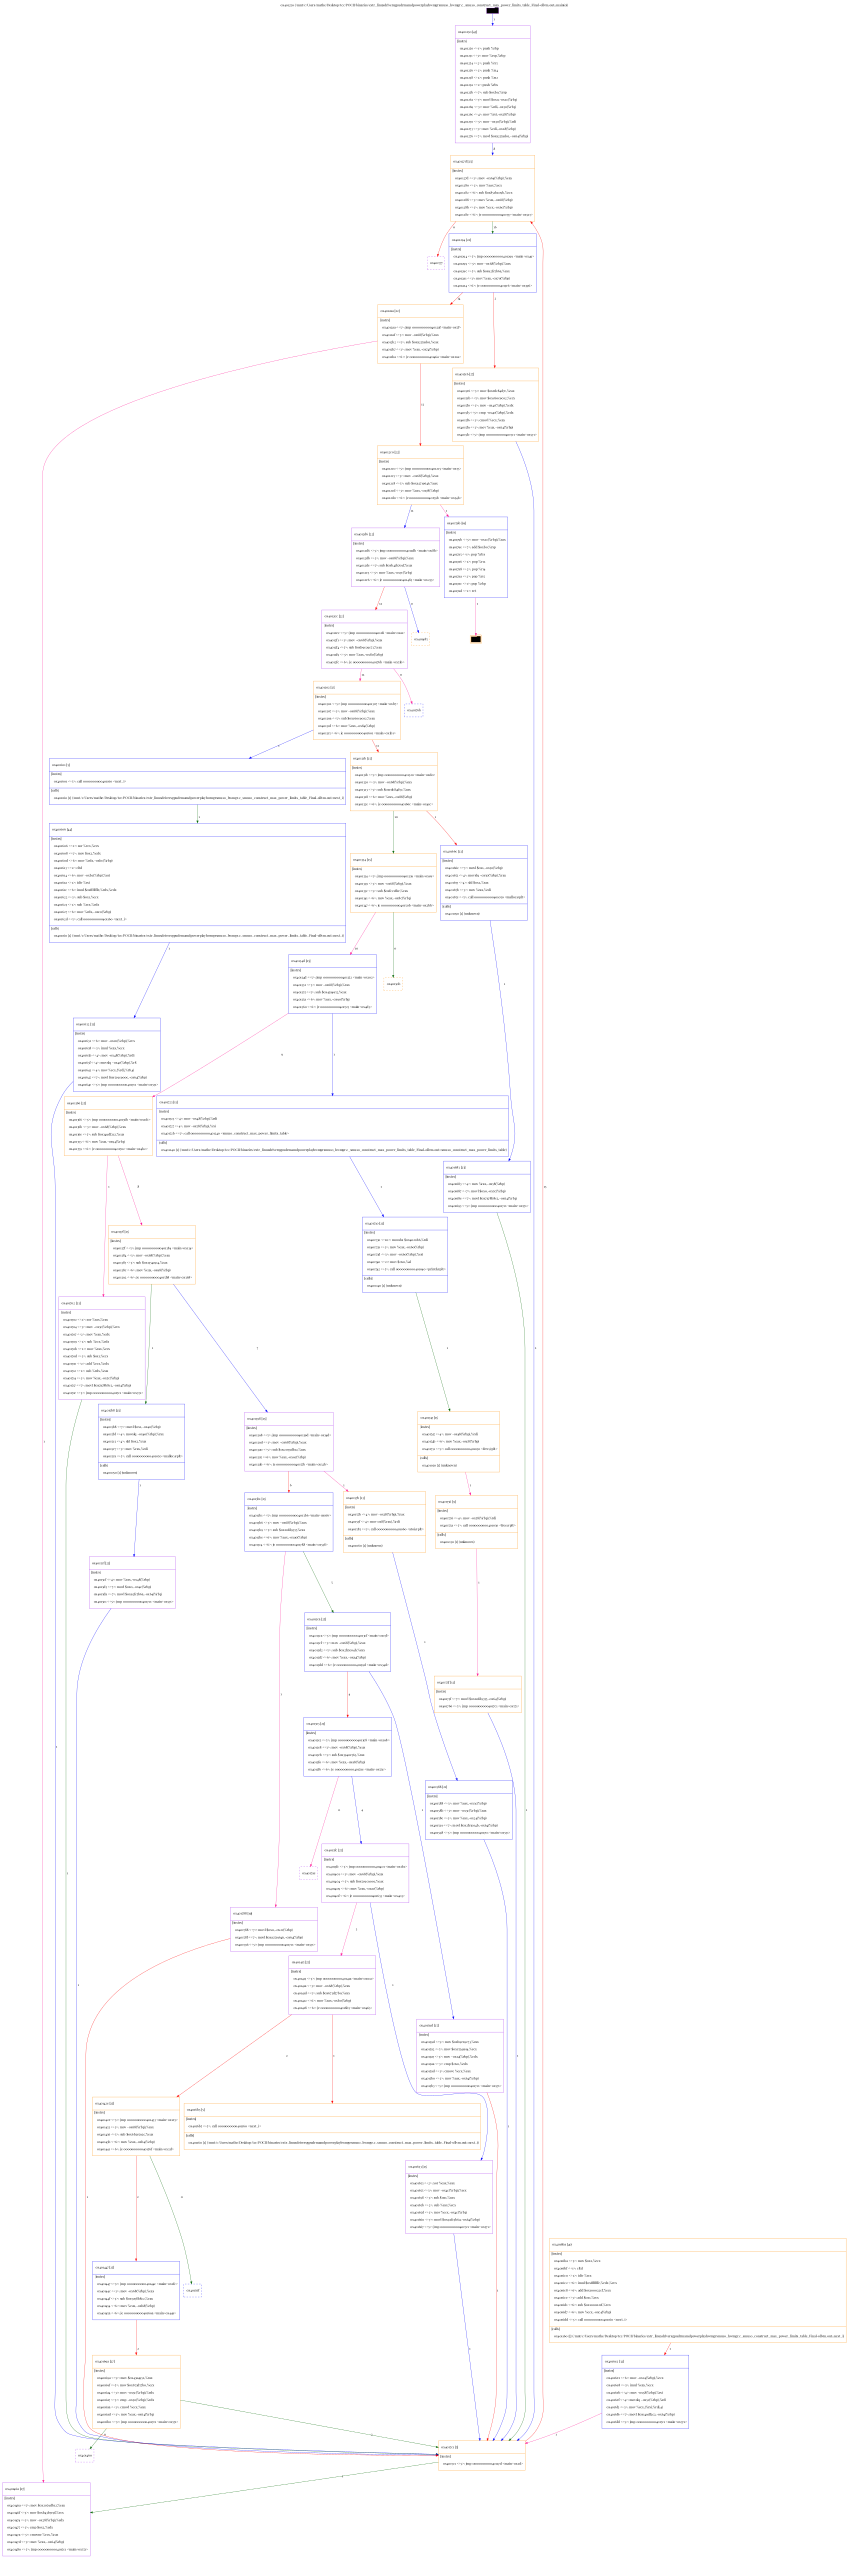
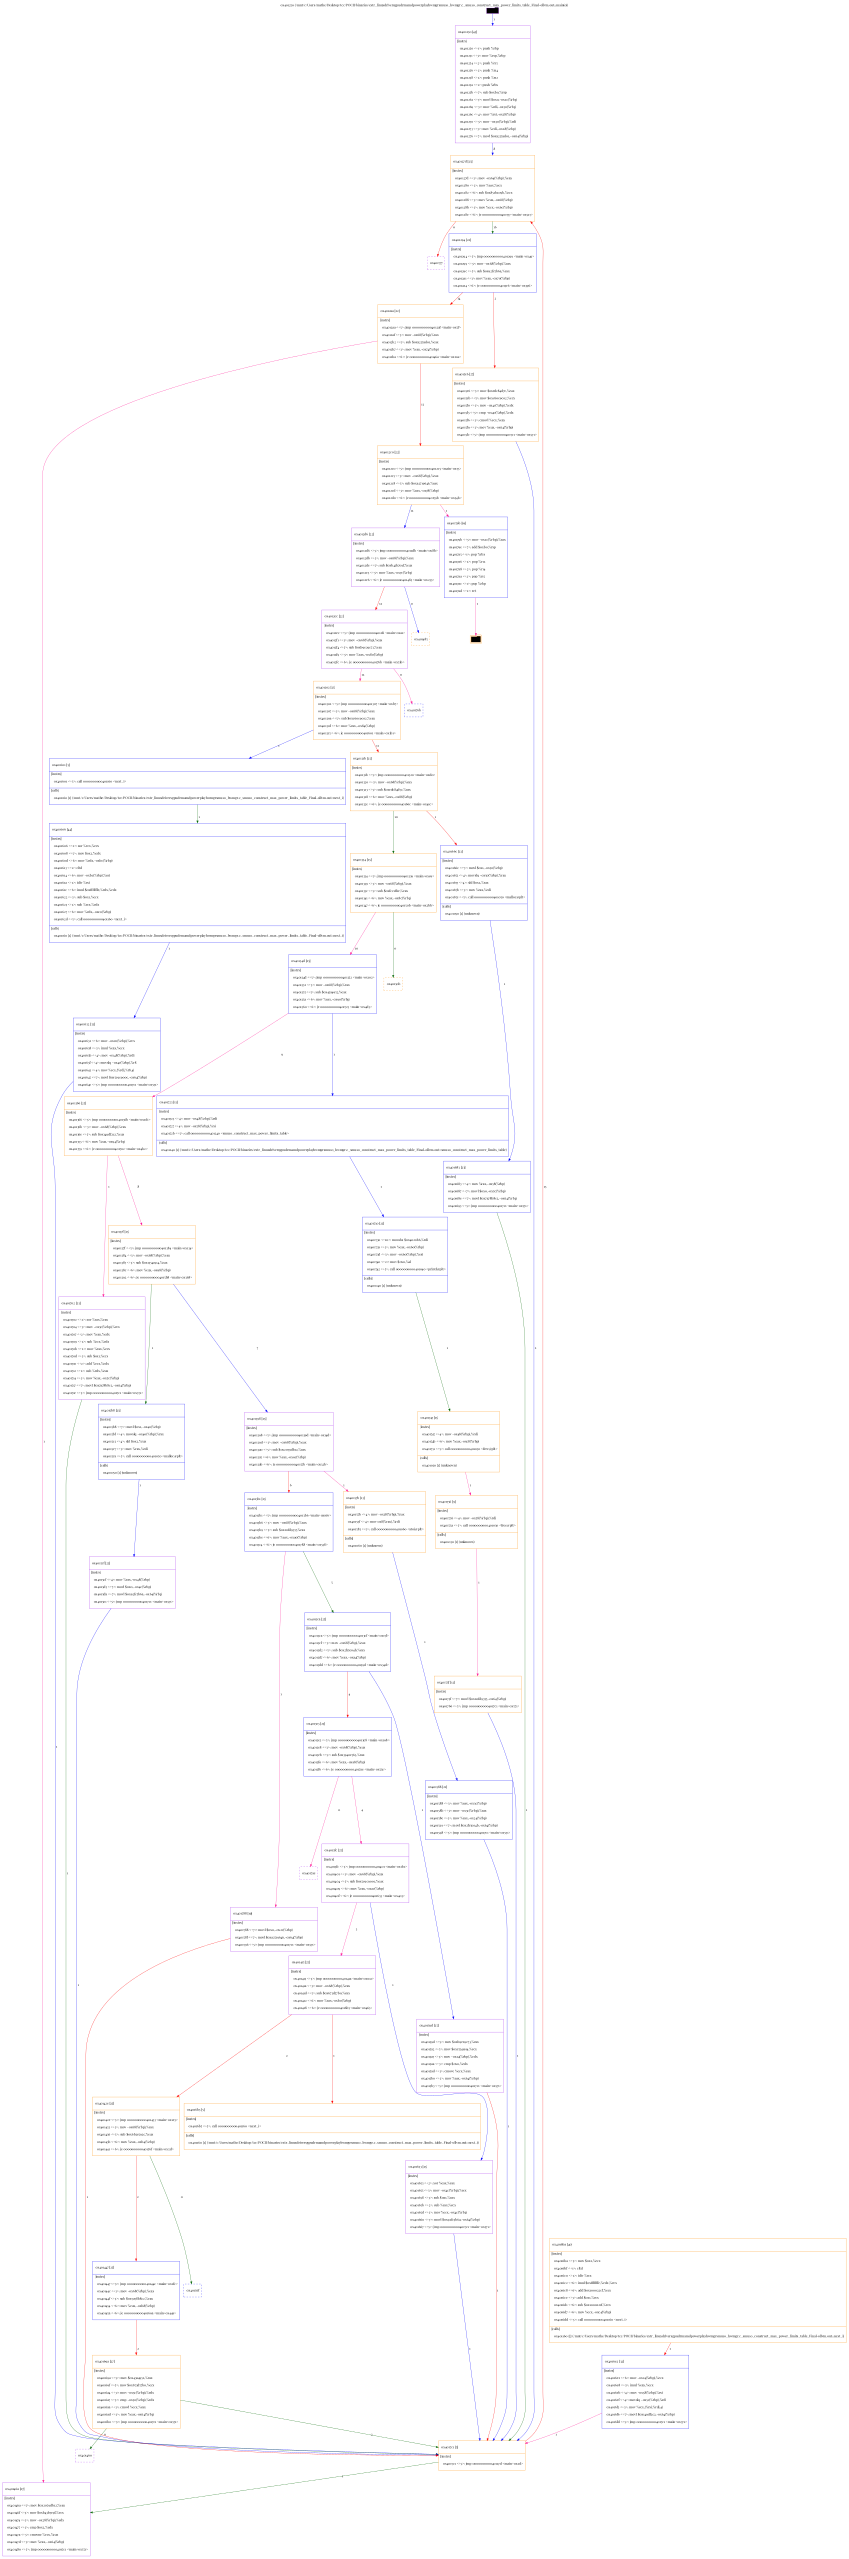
edge "0x4013e3 [25]" -> "0x4013fc [25]": color blue -> deeppink
